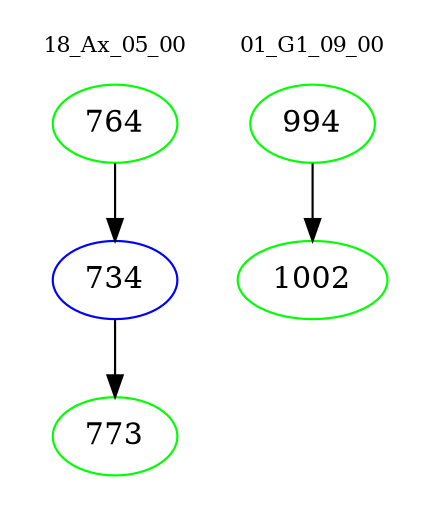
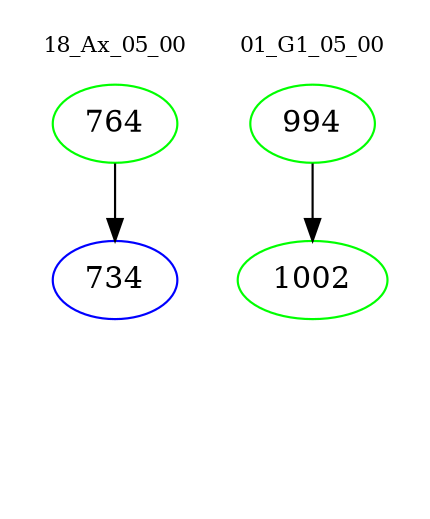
cluster "01_G1_09_00": label "01_G1_09_00" -> "01_G1_05_00"
node "773": removed
